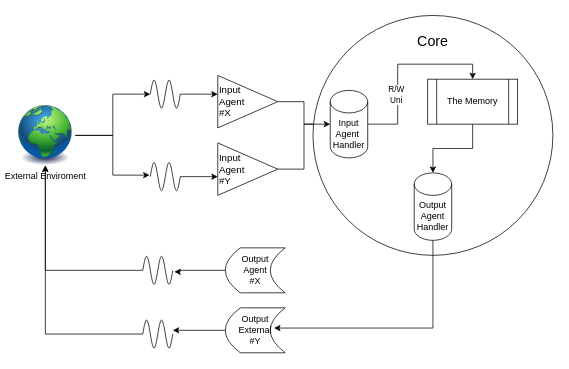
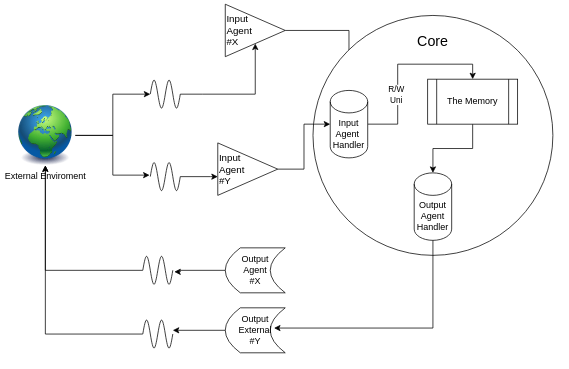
node "Input Agent #X": moved (248, 102) -> (255, 30)
